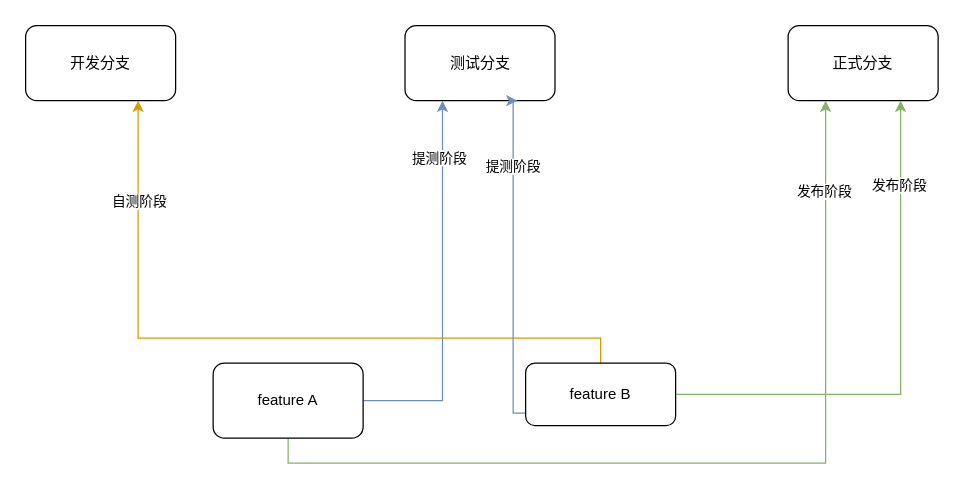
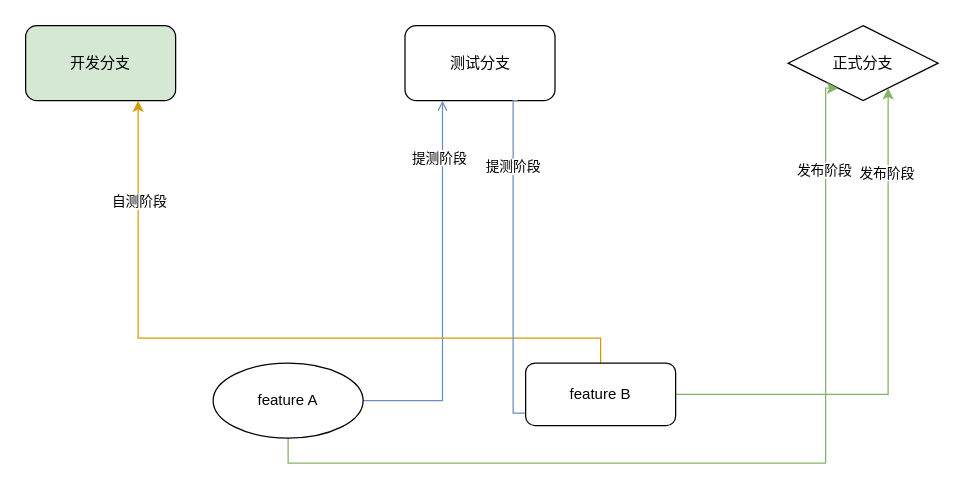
node "开发分支": fillcolor #ffffff -> #d5e8d4
node "正式分支": shape rounded rectangle -> diamond
edge "feature B" -> "测试分支": arrowhead classic -> none
edge "feature A" -> "测试分支": arrowhead classic -> open
node "feature A": shape rounded rectangle -> ellipse
